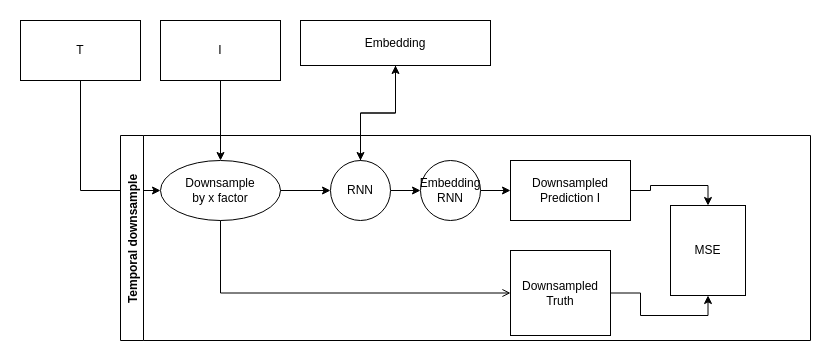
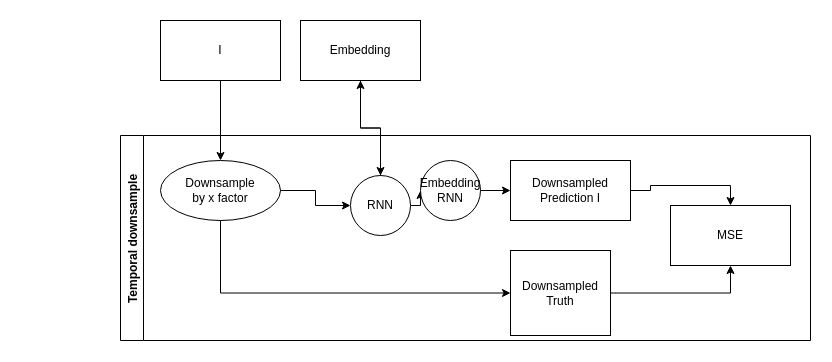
node "Embedding": size 190x45 -> 120x60
node "T": removed
edge "T" -> "Downsample by x factor": removed
node "RNN": moved (361, 191) -> (381, 206)
node "MSE": size 75x90 -> 120x60
edge "Downsample by x factor" -> "Downsampled Truth": arrowhead open -> classic
